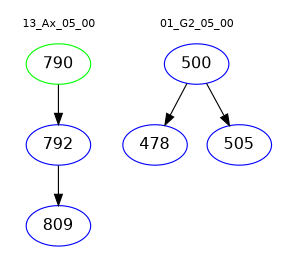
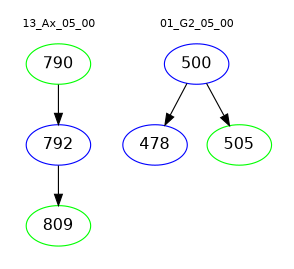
node "505": color blue -> green
node "809": color blue -> green
